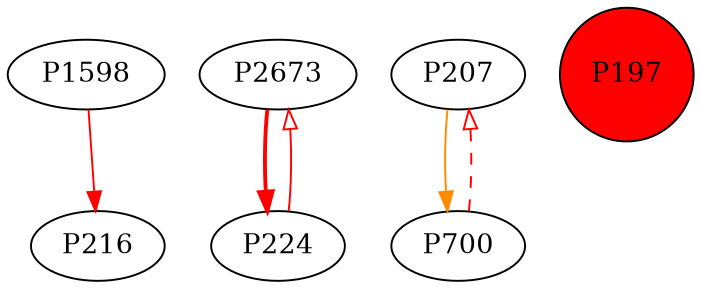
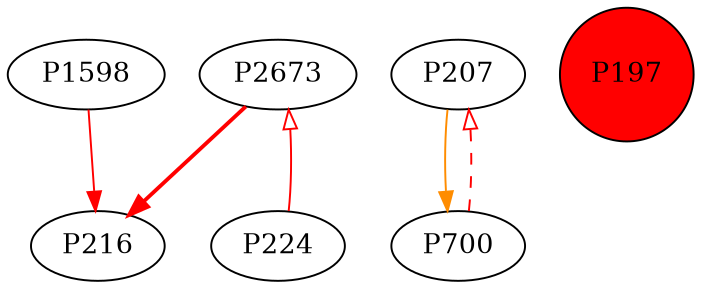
edge "P2673" -> "P224": now "P2673" -> "P216"
